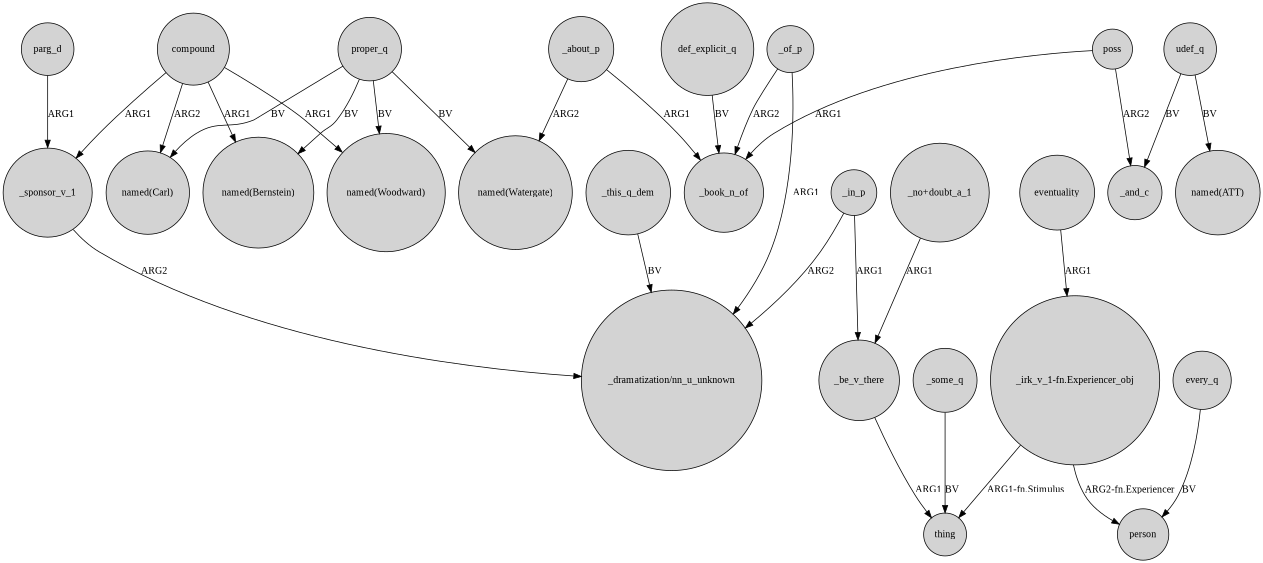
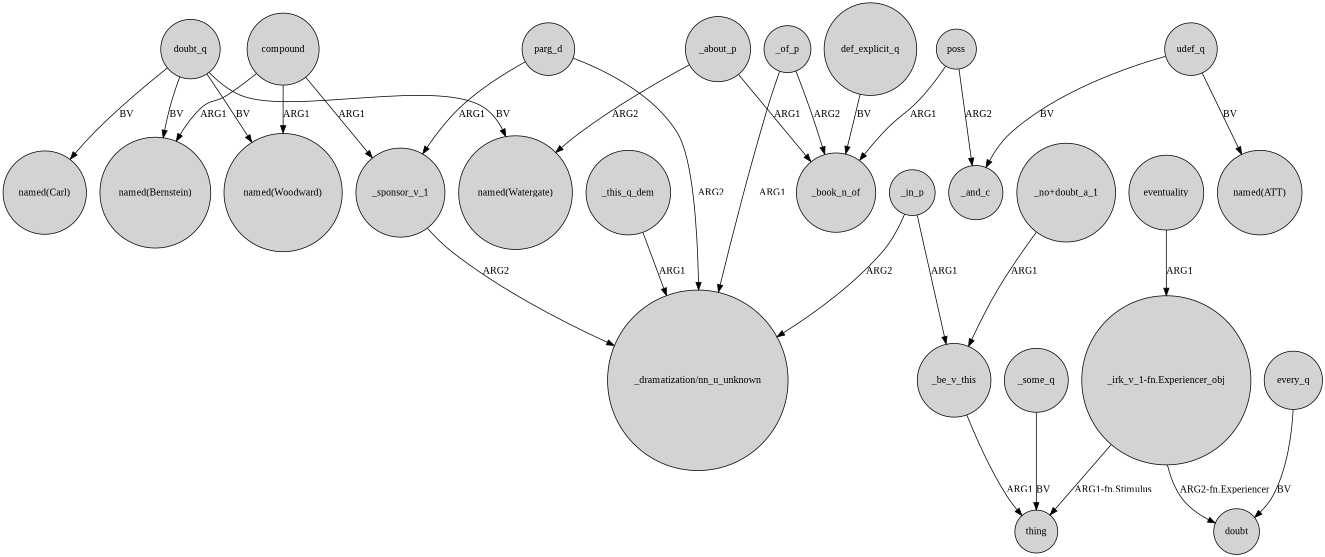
node "proper_q": label "proper_q" -> "doubt_q"
edge "compound" -> "named(Carl)": removed, label "ARG2"
edge "parg_d" -> "_dramatization/nn_u_unknown": added, label "ARG2"
edge "_this_q_dem" -> "_dramatization/nn_u_unknown": label "BV" -> "ARG1"
node "_be_v_there": label "_be_v_there" -> "_be_v_this"
node "person": label "person" -> "doubt"
